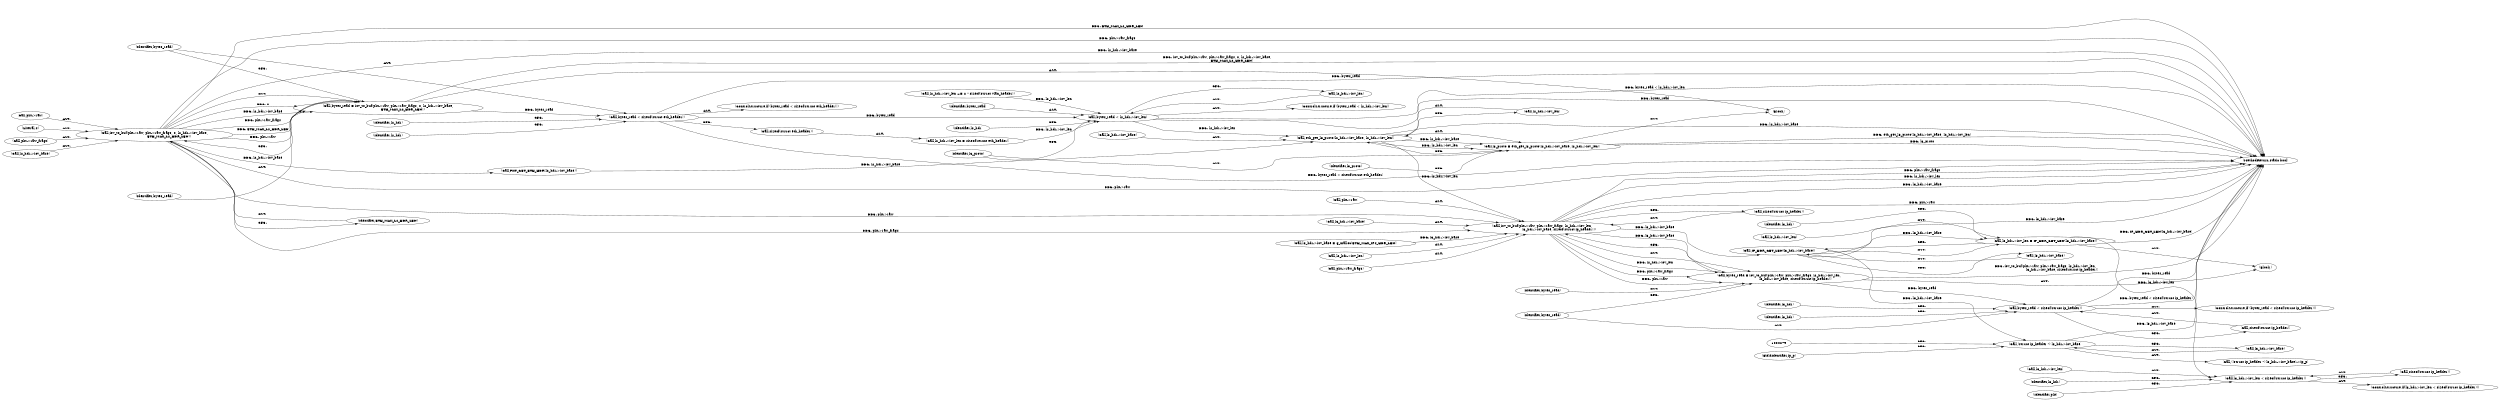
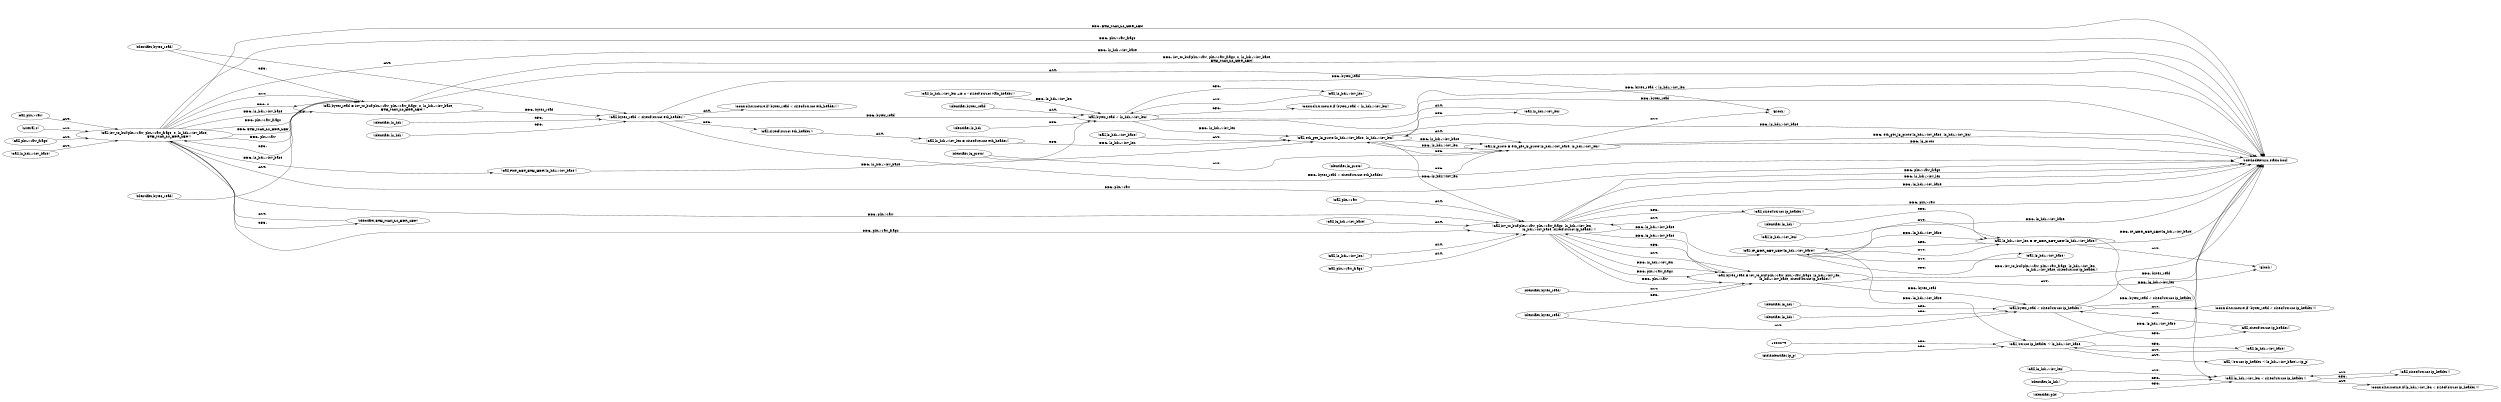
edge "(Call,bytes_read < l2_hdr->iov_len)" -> "(ControlStructure,if (bytes_read < l2_hdr->iov_len))": label "AST: " -> "CFG: "
edge "(Call,l2_hdr->iov_len = sizeof(struct eth_header))" -> "(Call,bytes_read < l2_hdr->iov_len)": now "(Call,l2_hdr->iov_len = sizeof(struct eth_header))" -> "(Call,eth_get_l3_proto(l2_hdr->iov_base, l2_hdr->iov_len))"
node "(Call,l3_hdr->iov_base = g_malloc(ETH_MAX_IP4_HDR_LEN))": removed
